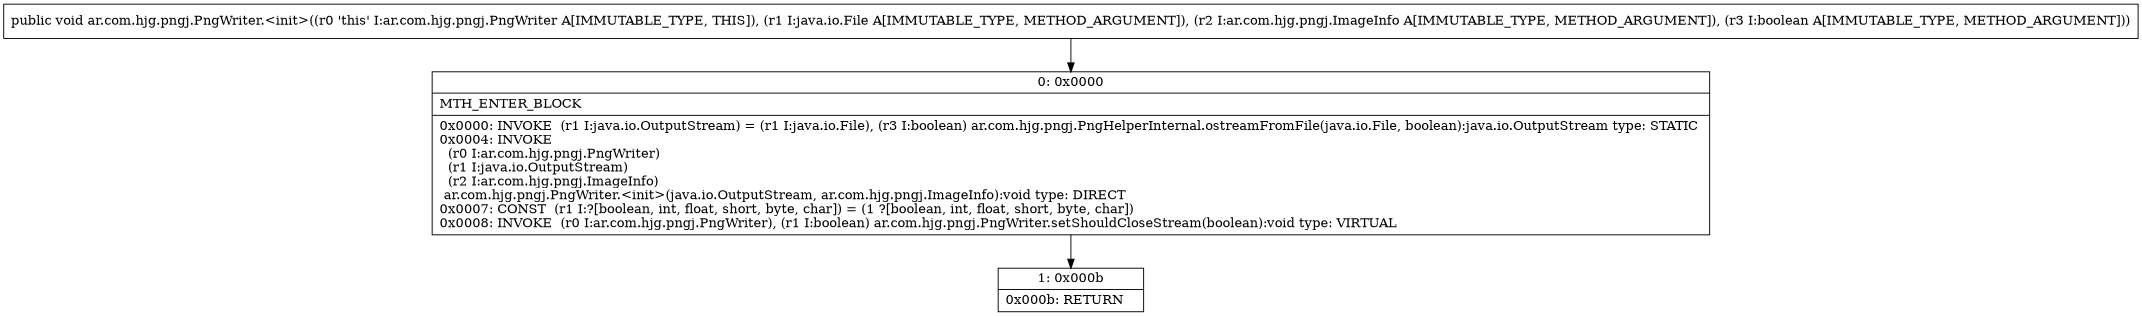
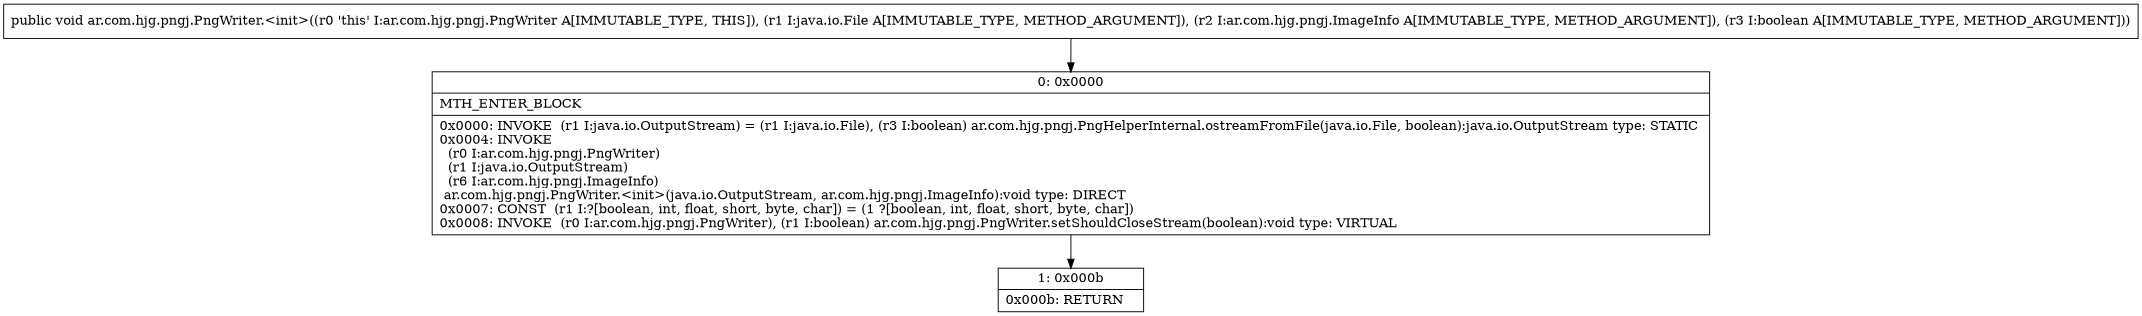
node "0: 0x0000": text "(r2 I:ar.com.hjg.pngj.ImageInfo)" -> "(r6 I:ar.com.hjg.pngj.ImageInfo)"
